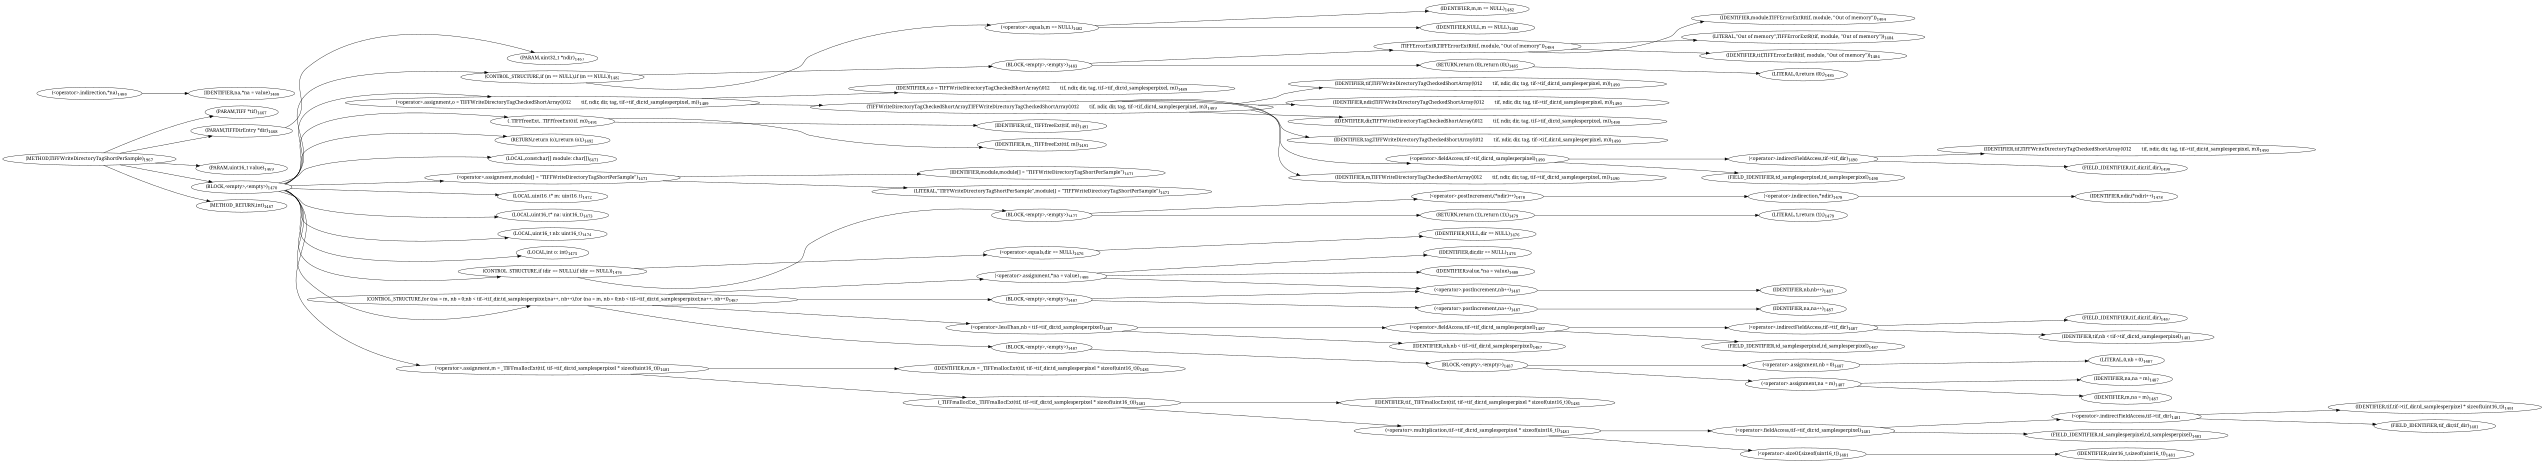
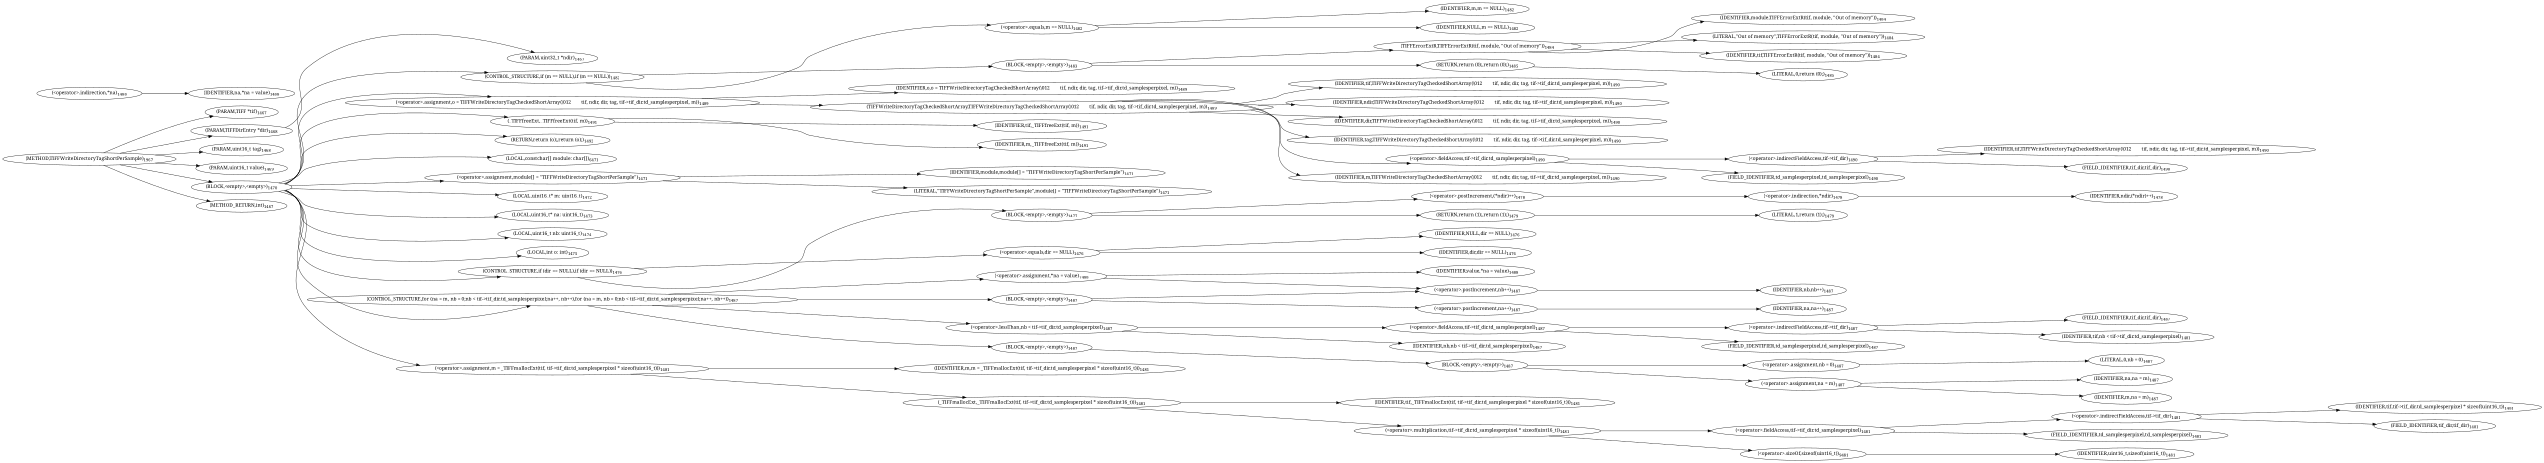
node "(PARAM,uint16_t tag)": added
edge "(<operator>.assignment,*na = value)" -> "(IDENTIFIER,dir,dir == NULL)": now "(<operator>.equals,dir == NULL)" -> "(IDENTIFIER,dir,dir == NULL)"
node "(<operator>.sizeOf,sizeof(uint16_t))": text "1481" -> "9481"
